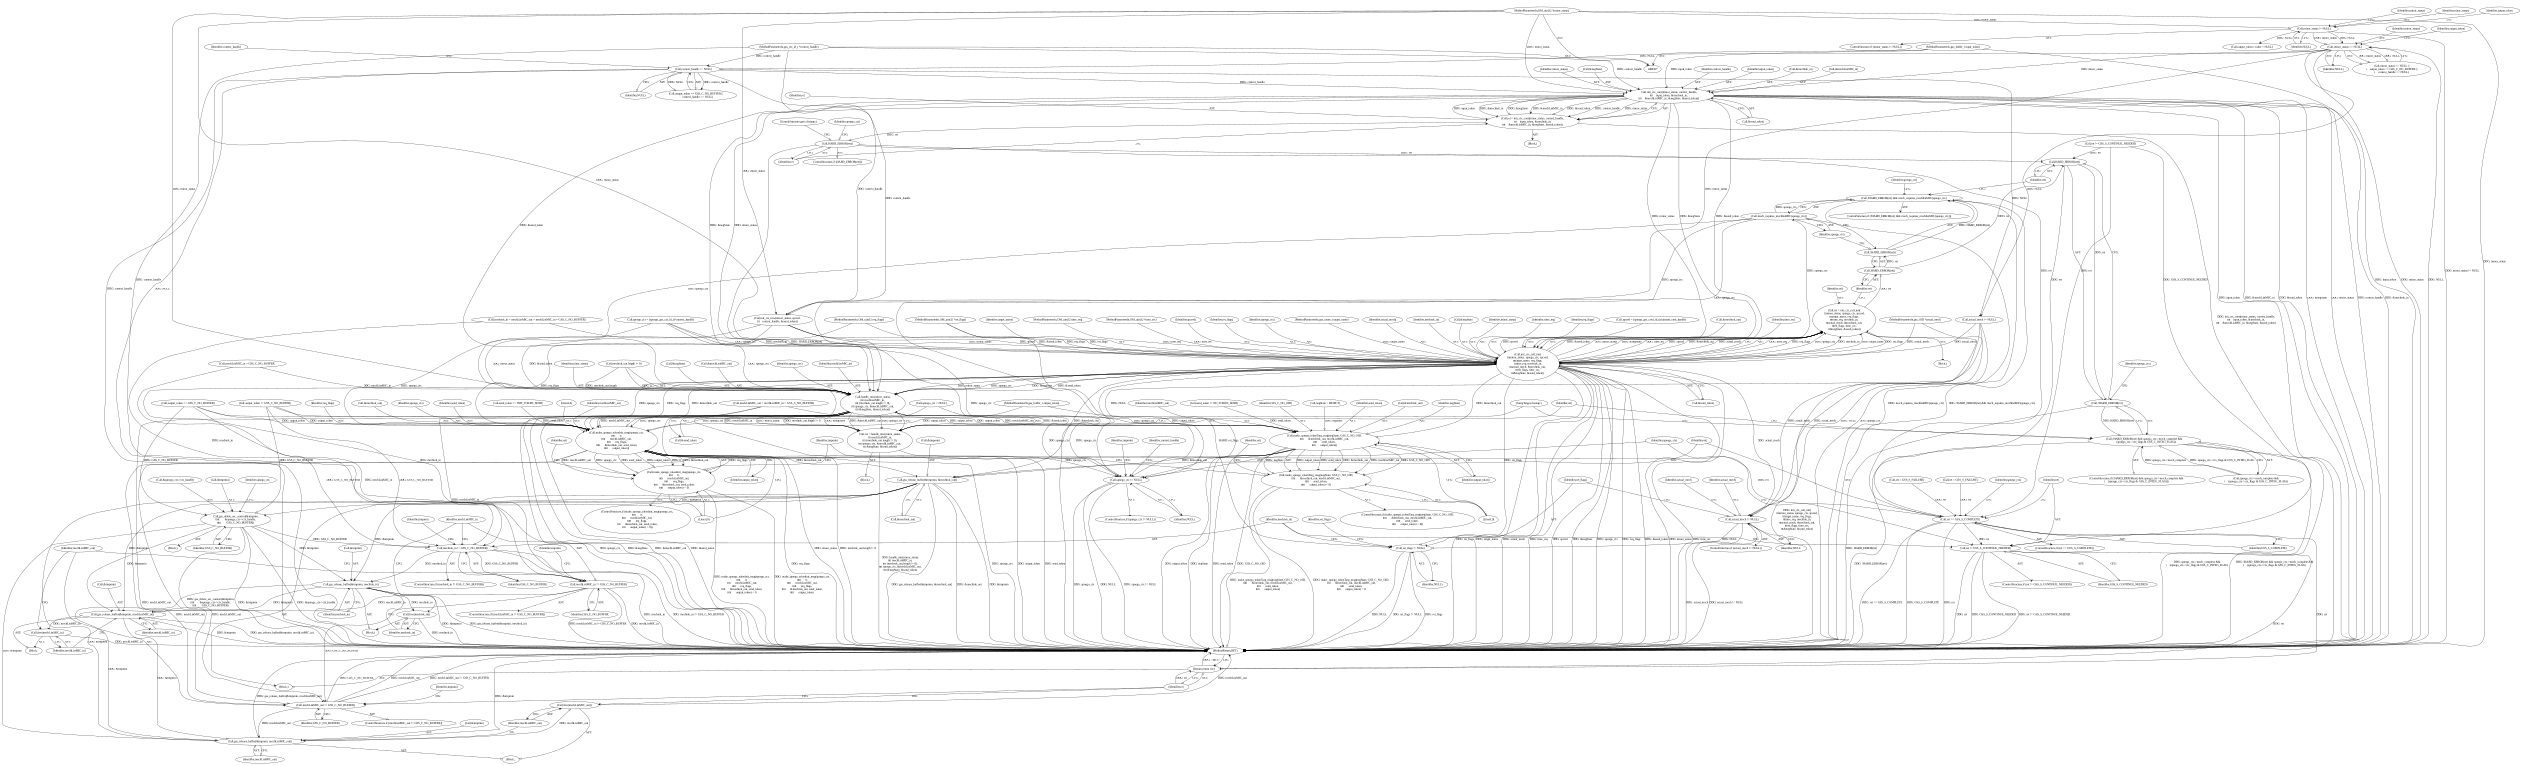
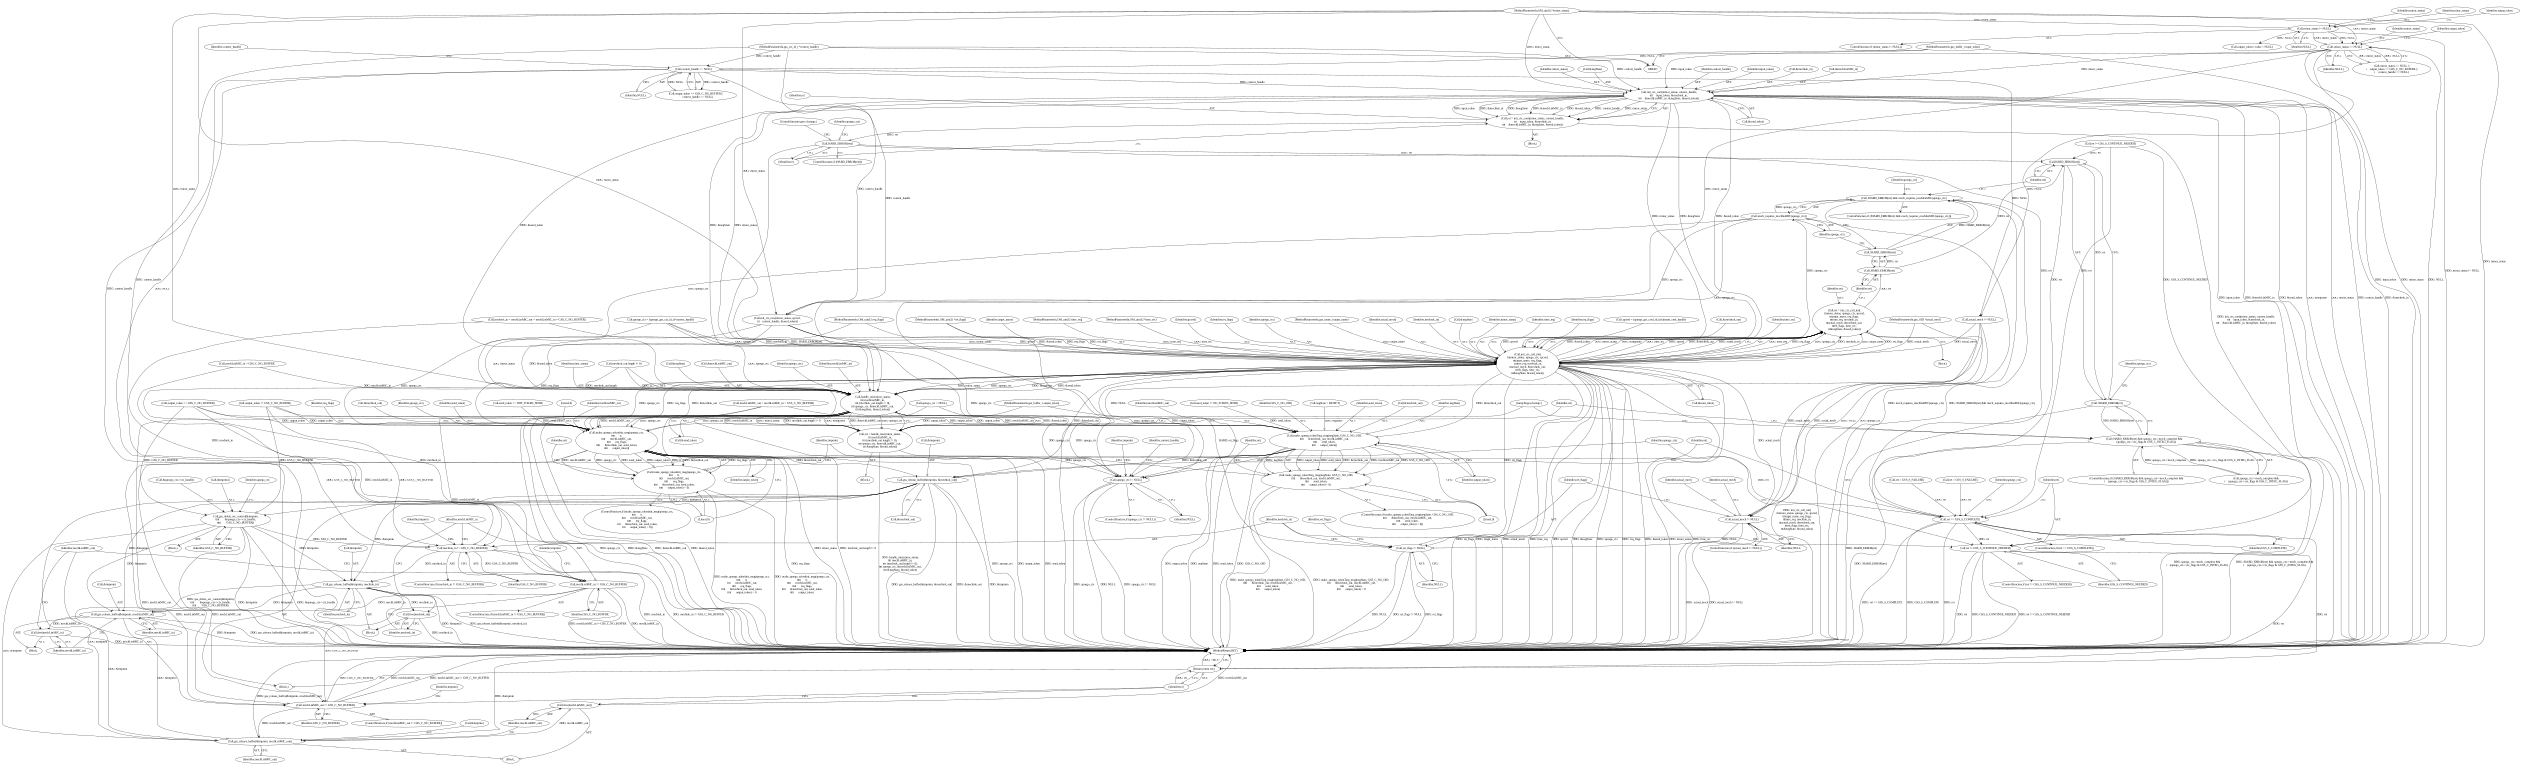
edge "(MethodParameterIn,OM_uint32 *minor_status)" -> "(Call,minor_status == NULL)": added, label "DDG: minor_status"
